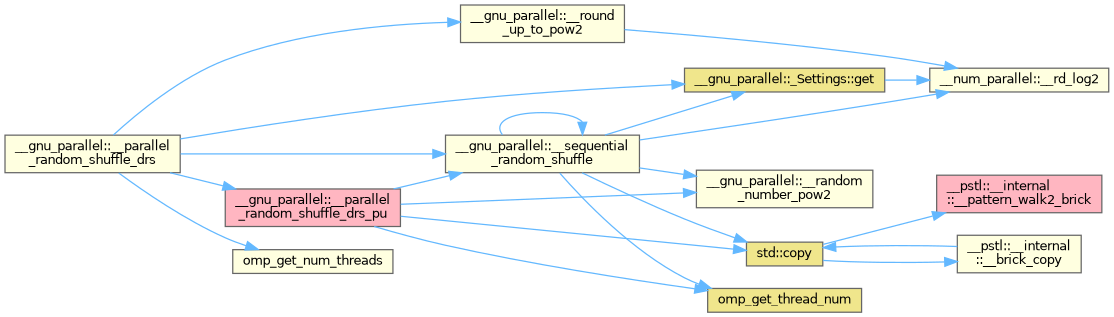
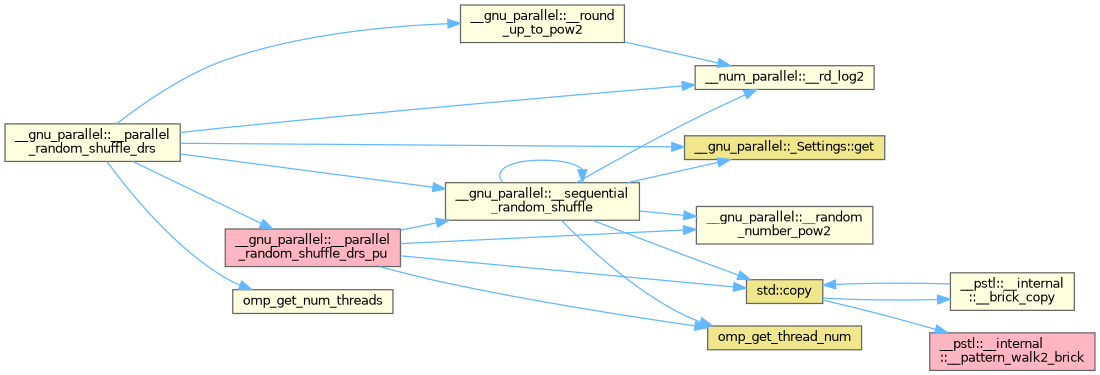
edge "__gnu_parallel::_Settings::get" -> "__num_parallel::__rd_log2": now "__gnu_parallel::__parallel _random_shuffle_drs" -> "__num_parallel::__rd_log2"
